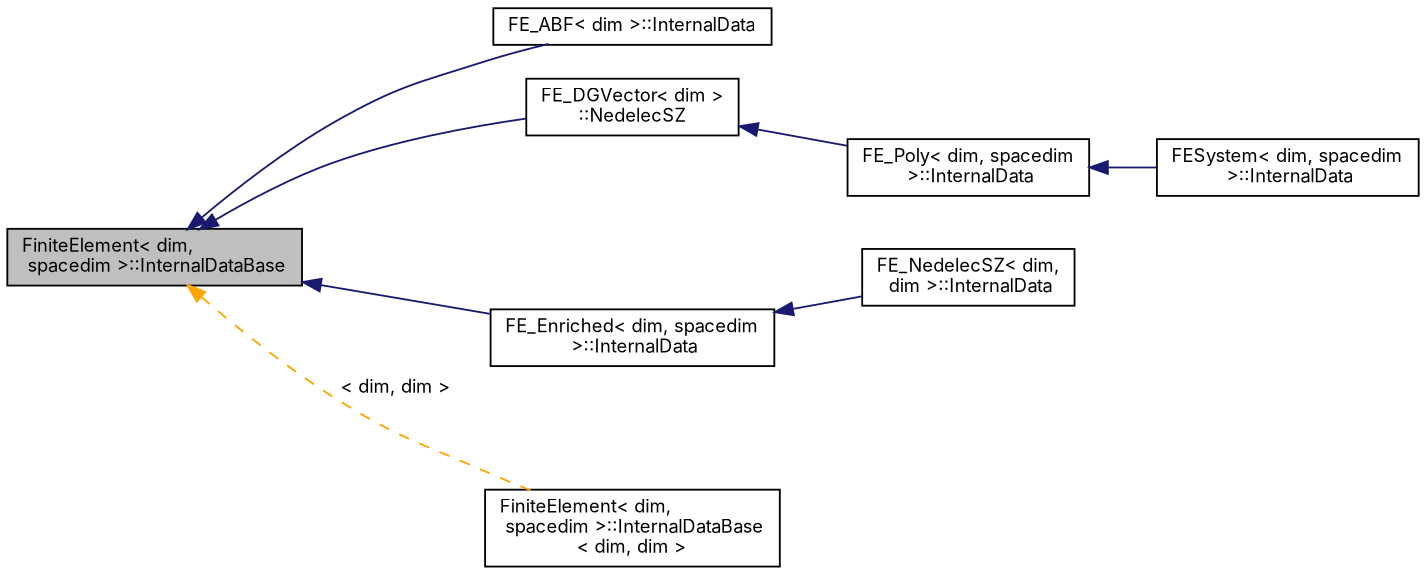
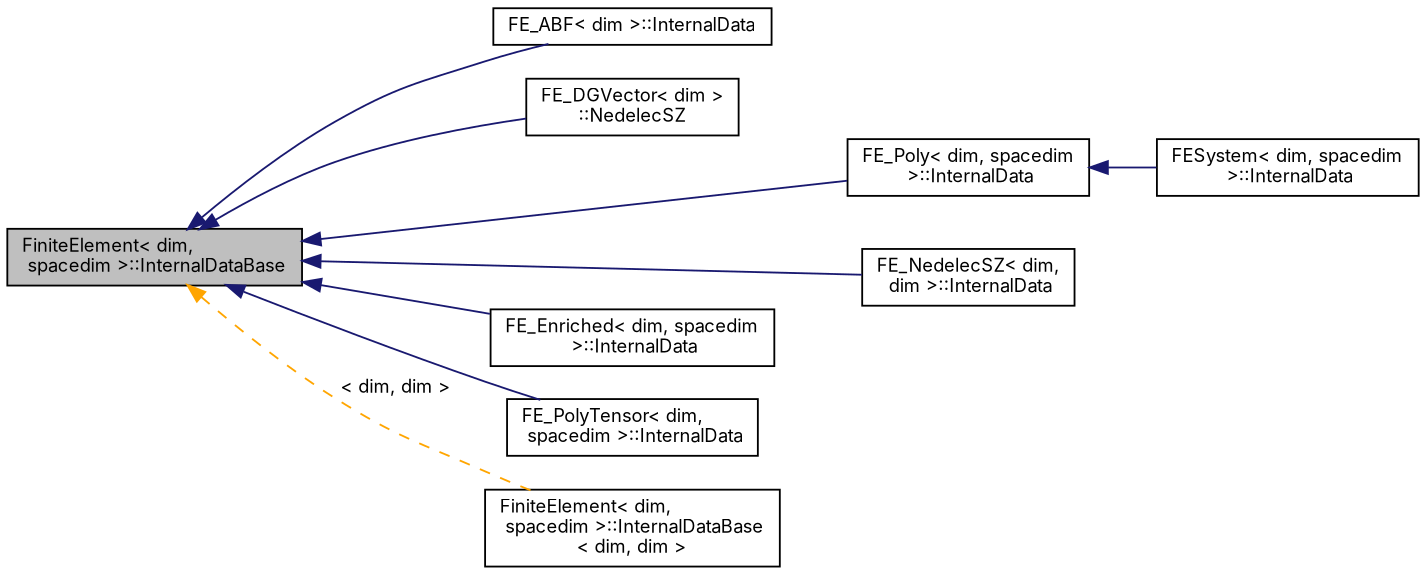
edge "FE_Poly< dim, spacedim >::InternalData" -> "FE_DGVector< dim > ::NedelecSZ": now "FE_Poly< dim, spacedim >::InternalData" -> "FiniteElement< dim, spacedim >::InternalDataBase"
edge "FE_NedelecSZ< dim, dim >::InternalData" -> "FE_Enriched< dim, spacedim >::InternalData": now "FE_NedelecSZ< dim, dim >::InternalData" -> "FiniteElement< dim, spacedim >::InternalDataBase"
node "FE_PolyTensor< dim, spacedim >::InternalData": added
